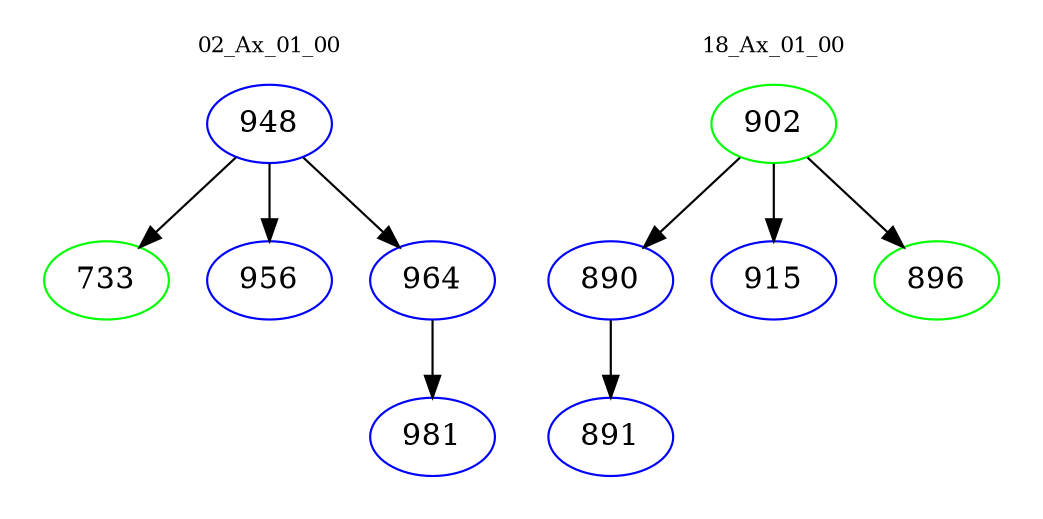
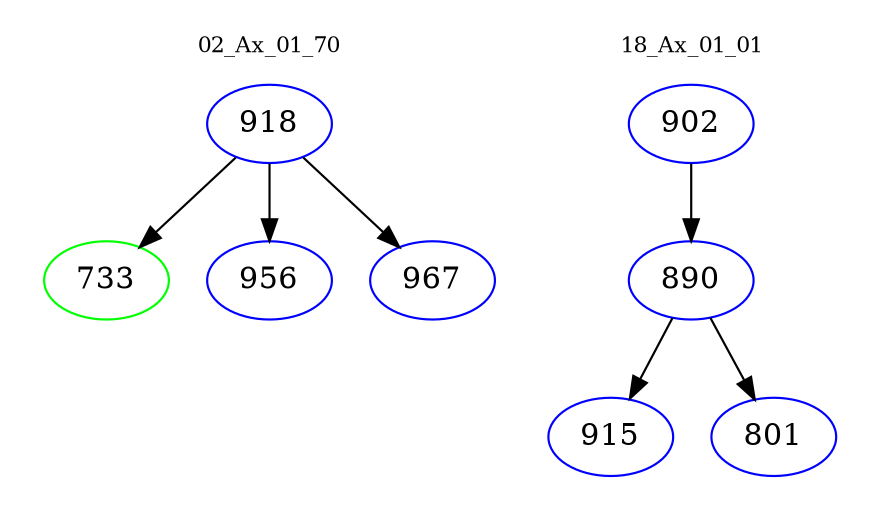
cluster "02_Ax_01_00": label "02_Ax_01_00" -> "02_Ax_01_70"
cluster "18_Ax_01_00": label "18_Ax_01_00" -> "18_Ax_01_01"
node "948": label "948" -> "918"
node "902": color green -> blue
edge "902" -> "915": now "890" -> "915"
node "964": label "964" -> "967"
node "896": removed
node "981": removed
node "891": label "891" -> "801"
